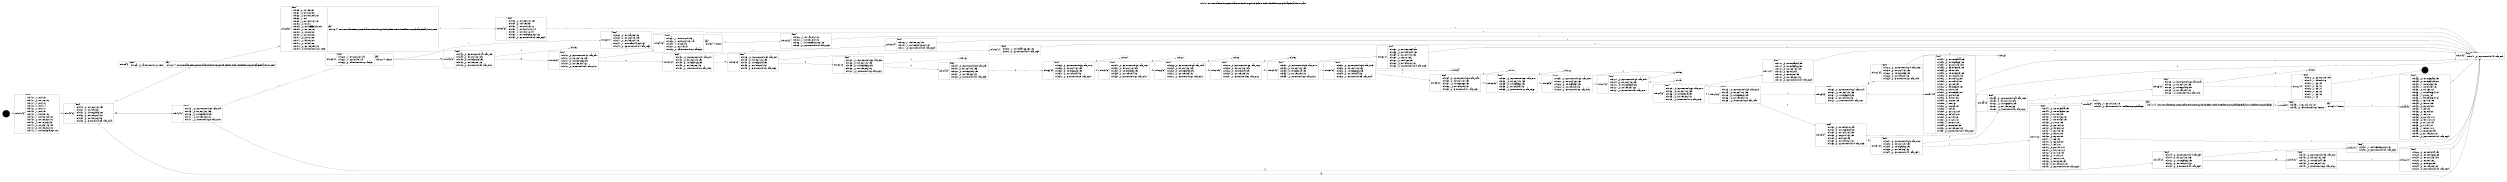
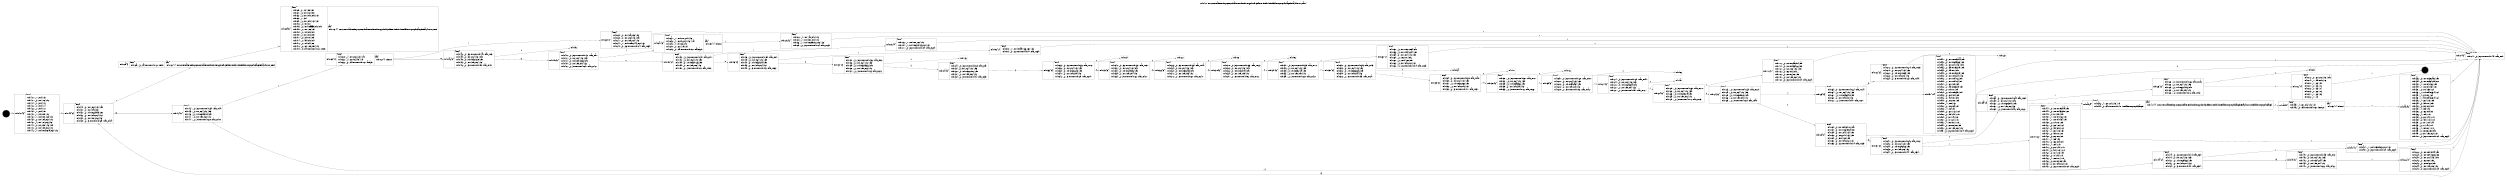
node "0x401923 [33]": removed
edge "0x401614 [25]" -> "0x401bc8": now "0x401614 [25]" -> "0x40162d [25]"
